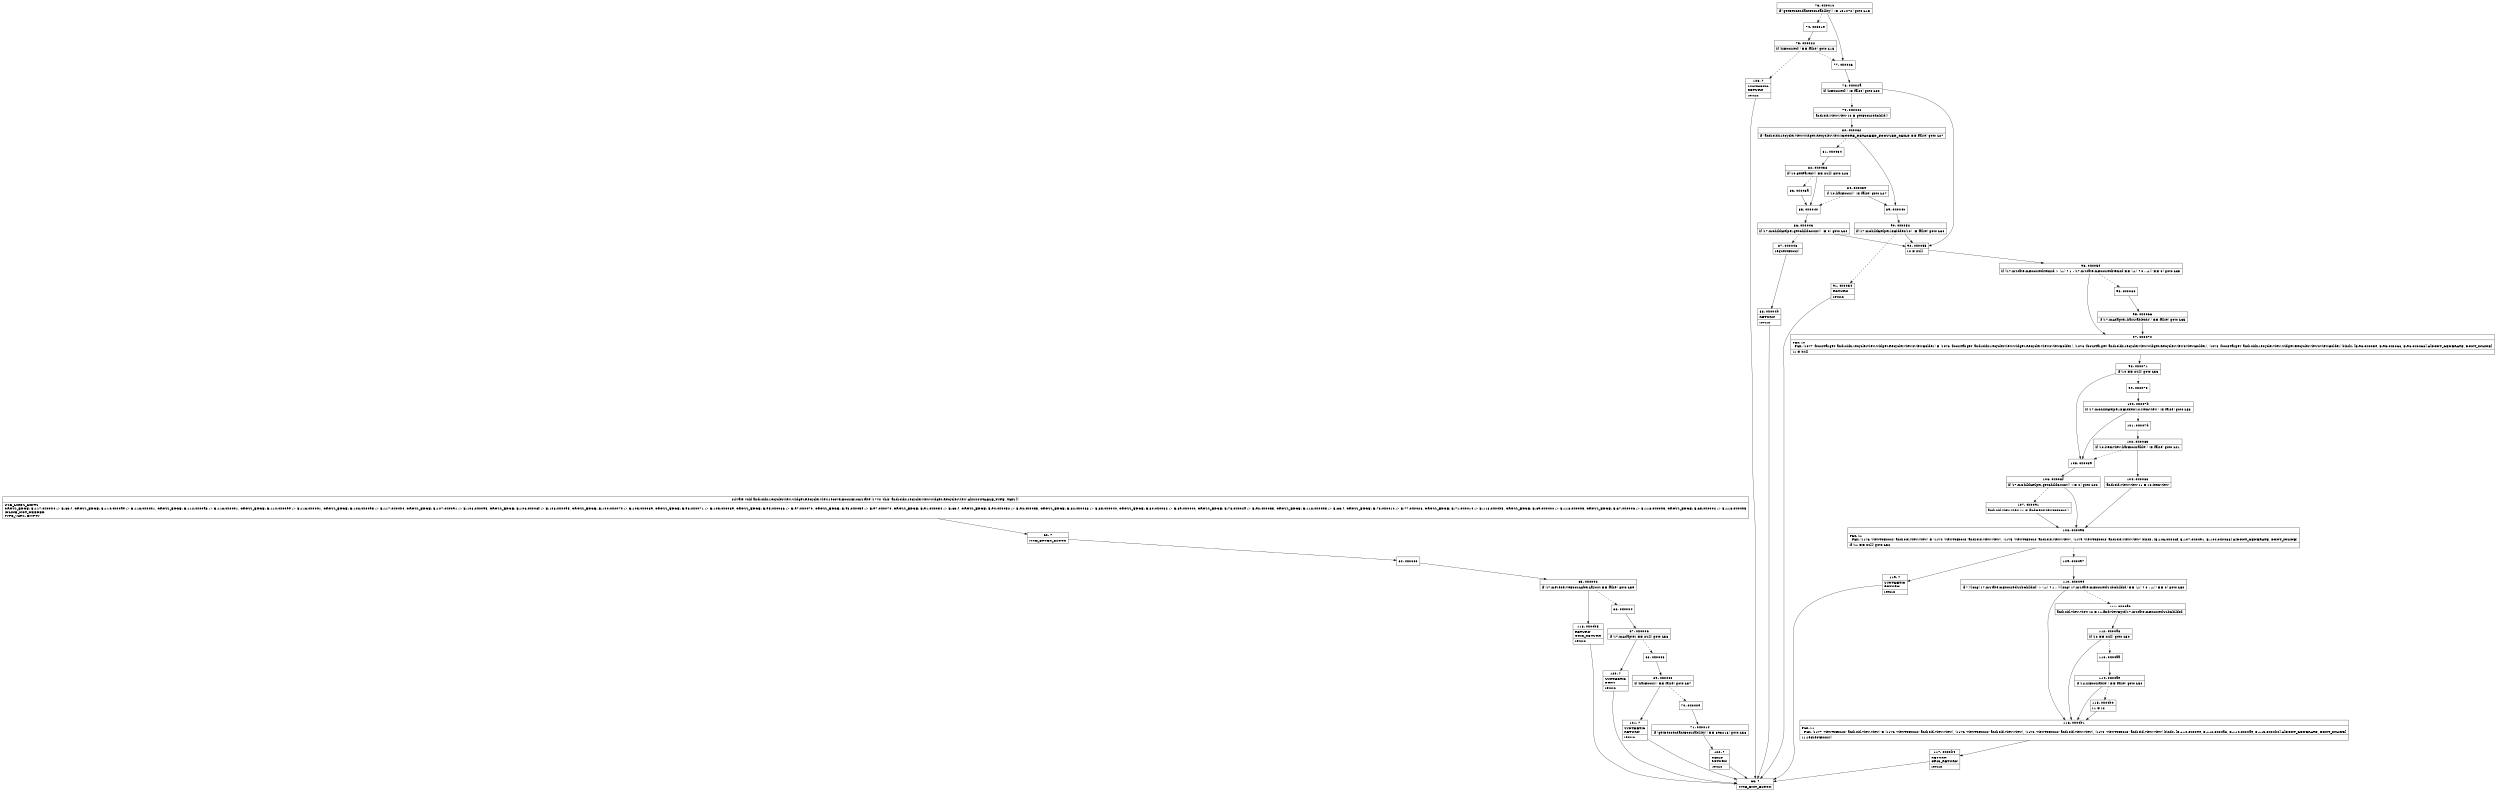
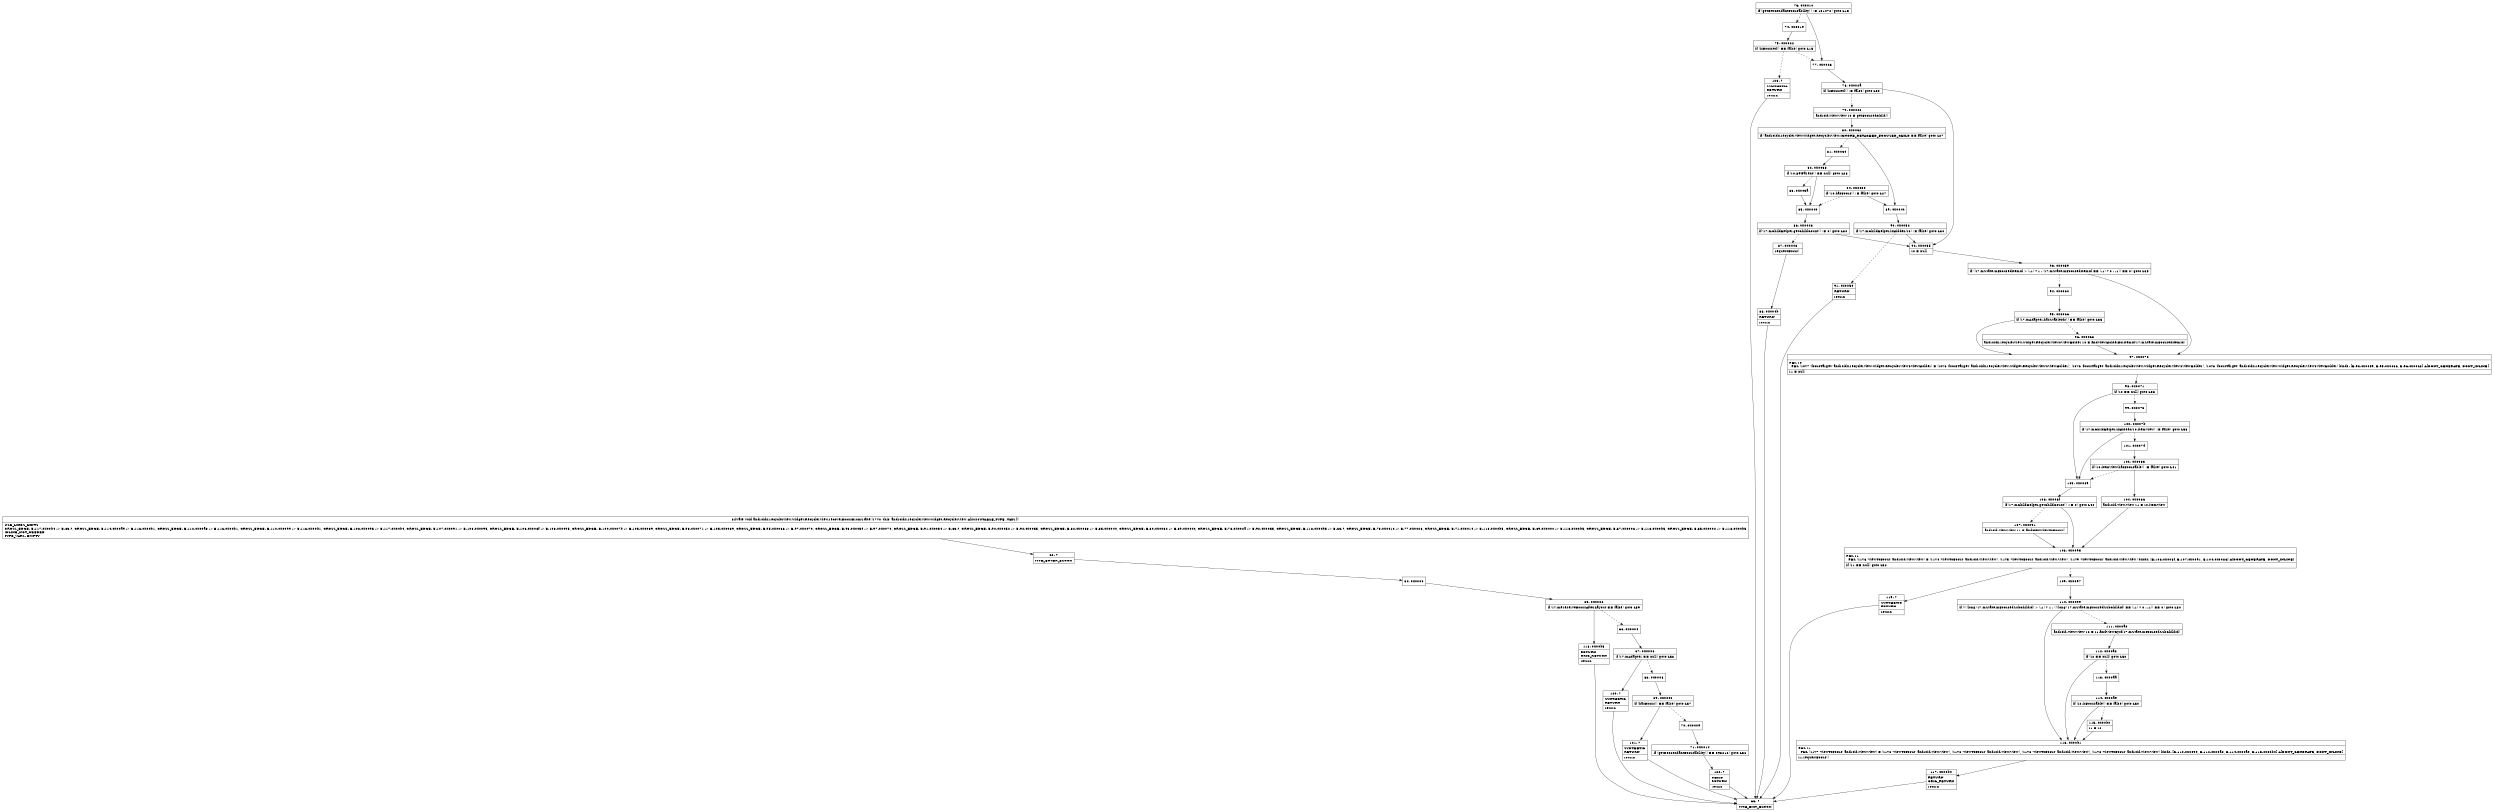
node "96: 0x0068": added
node "120: ?": text "DONT" -> "RETURN"
